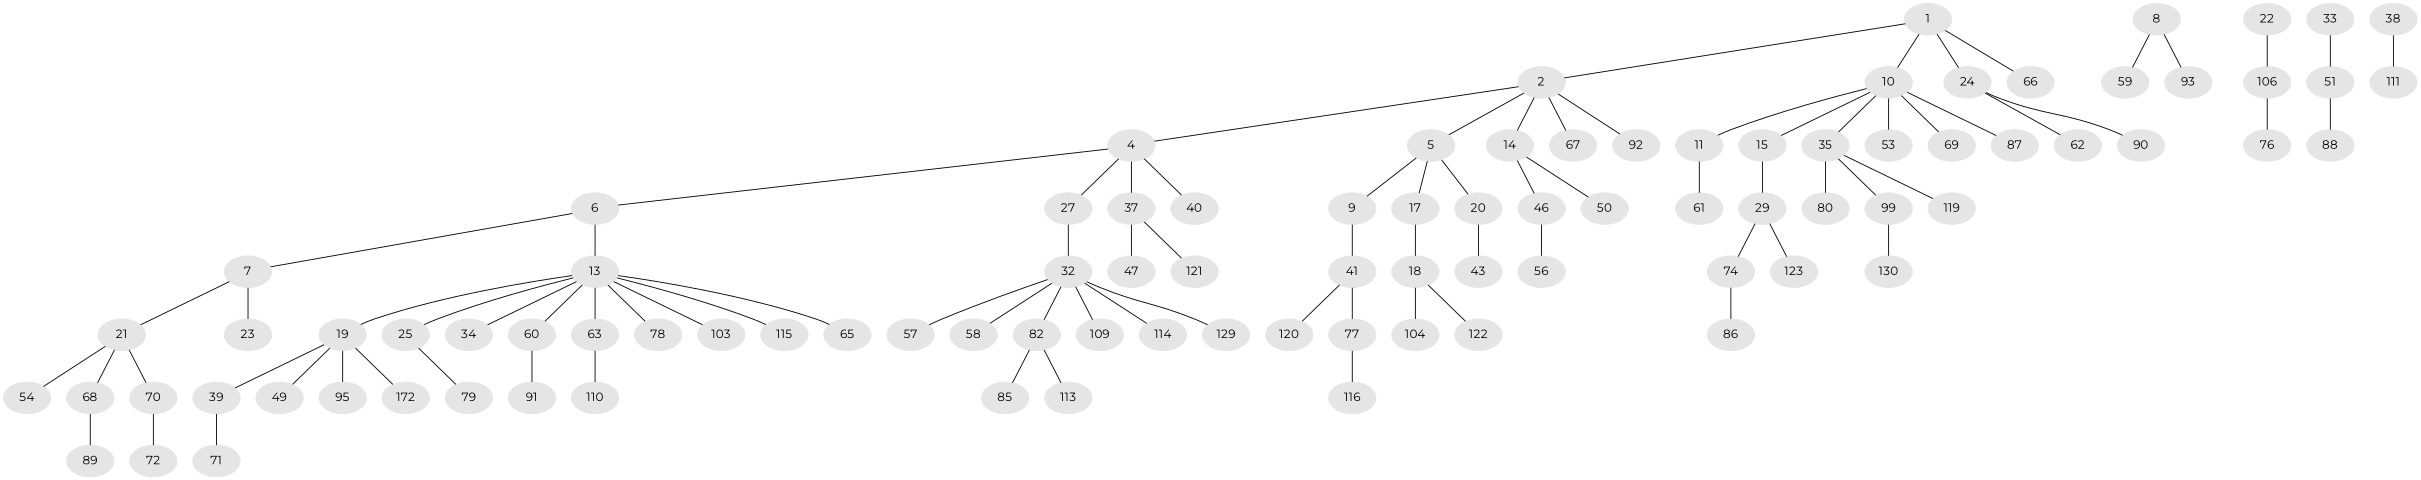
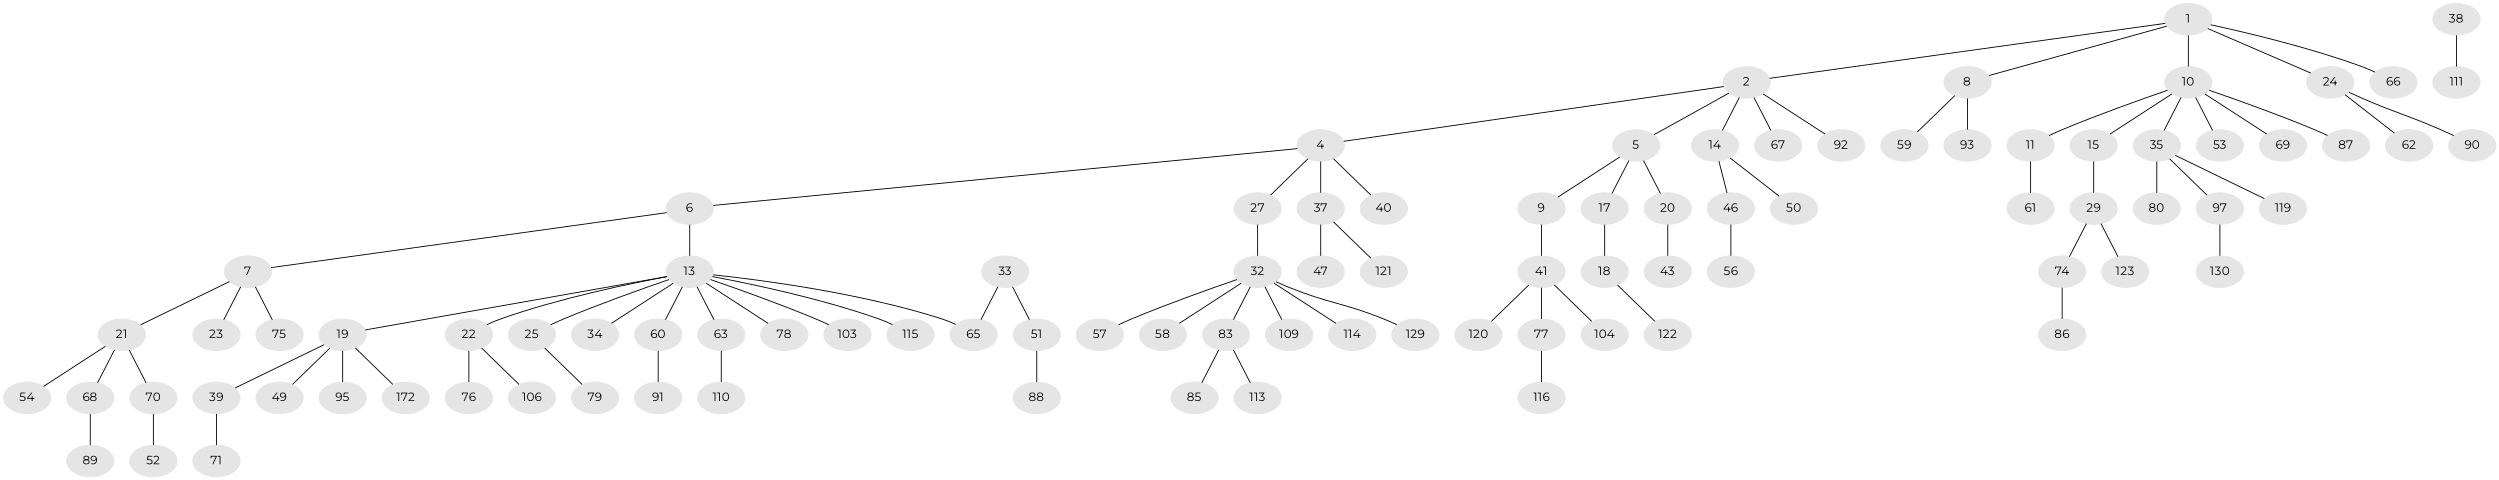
edge "1" -- "8": added
edge "106" -- "76": now "22" -- "76"
node "99": label "99" -> "97"
edge "13" -- "22": added
edge "33" -- "65": added
edge "18" -- "104": now "41" -- "104"
node "75": added
node "82": label "82" -> "83"
node "72": label "72" -> "52"
